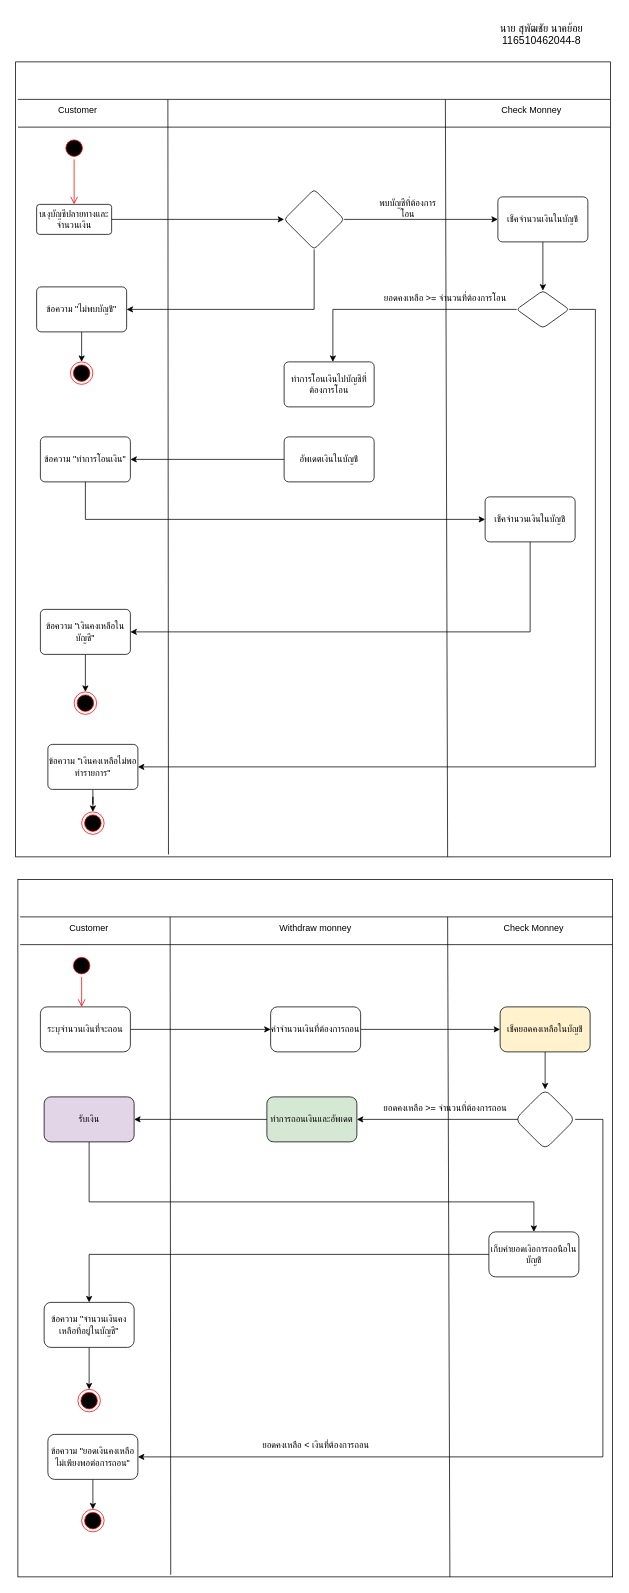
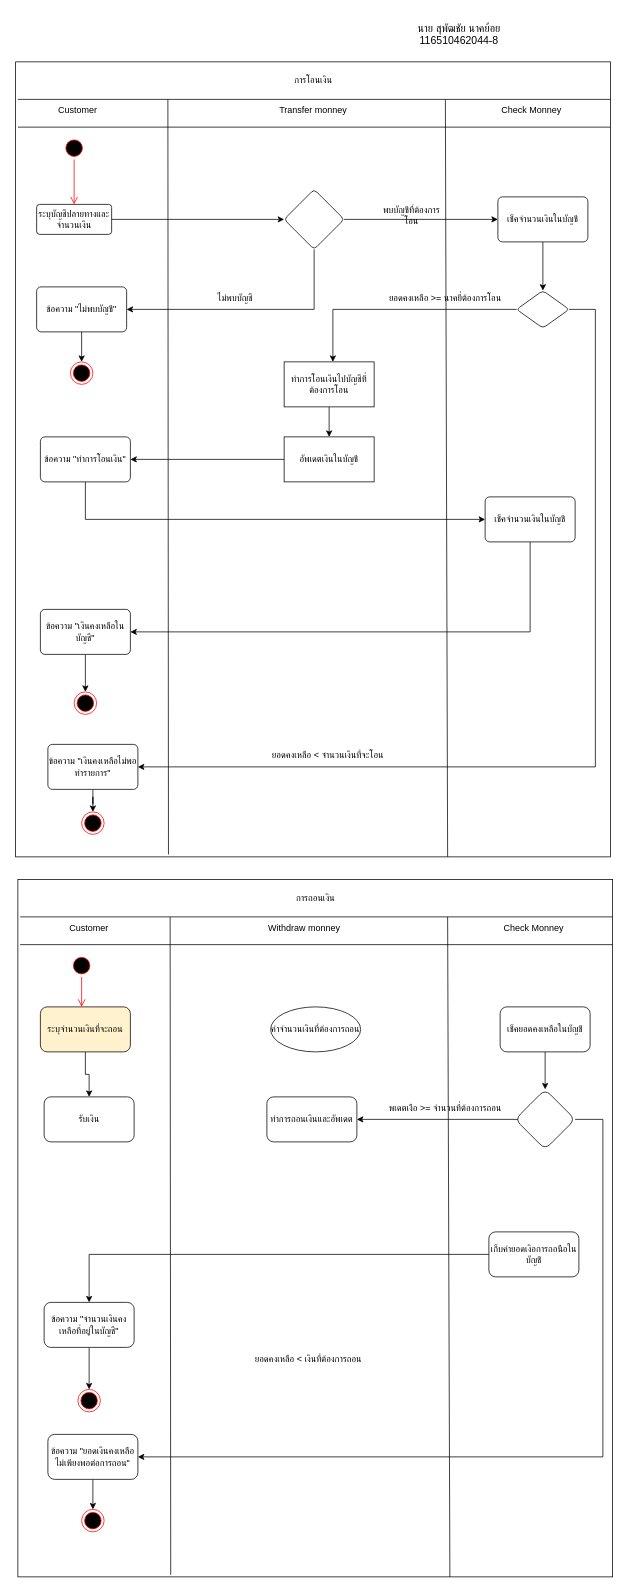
node "นาย สุพัฒชัย นาคย้อย 116510462044-8": moved (541, 34) -> (459, 34)
node "การโอนเงิน": added
node "Transfer monney": added
node "พบบัญชีที่ต้องการโอน": moved (408, 208) -> (411, 216)
node "บเงุบัญชีปลายทางและจำนวนเงิน": label "บเงุบัญชีปลายทางและจำนวนเงิน" -> "ระบุบัญชีปลายทางและจำนวนเงิน"
node "ไม่พบบัญชี": added
node "ยอดคงเหลือ >= จำนวนที่ต้องการโอน": label "ยอดคงเหลือ >= จำนวนที่ต้องการโอน" -> "ยอดคงเหลือ >= นาคยี่ต้องการโอน"
node "ทำการโอนเงินไปบัญชีที่ต้องการโอน": shape rounded rectangle -> rectangle
edge "ทำการโอนเงินไปบัญชีที่ต้องการโอน" -> "อัพเดตเงินในบัญชี": added
node "อัพเดตเงินในบัญชี": shape rounded rectangle -> rectangle
node "ยอดคงเหลือ < จำนวนเงินที่จะโอน": added
node "การถอนเงิน": added
node "Withdraw monney": moved (315, 928) -> (304, 928)
node "ระบุจำนวนเงินที่จะถอน": fillcolor #ffffff -> #fff2cc
edge "ระบุจำนวนเงินที่จะถอน" -> "ค่าจำนวนเงินที่ต้องการถอน": now "ระบุจำนวนเงินที่จะถอน" -> "รับเงิน"
node "ค่าจำนวนเงินที่ต้องการถอน": shape rounded rectangle -> ellipse
edge "ค่าจำนวนเงินที่ต้องการถอน" -> "เช็คยอดคงเหลือในบัญชี": removed
node "เช็คยอดคงเหลือในบัญชี": fillcolor #fff2cc -> #ffffff
node "ยอดคงเหลือ >= จำนวนที่ต้องการถอน": label "ยอดคงเหลือ >= จำนวนที่ต้องการถอน" -> "พเดตเงือ >= จำนวนที่ต้องการถอน"
node "รับเงิน": fillcolor #e1d5e7 -> #ffffff
edge "ทำการถอนเงินและอัพเดต" -> "รับเงิน": removed
node "ทำการถอนเงินและอัพเดต": fillcolor #d5e8d4 -> #ffffff
edge "รับเงิน" -> "เก็บค่ายอดเงิอการถอนือในบัญชี": removed
node "ยอดคงเหลือ < เงินที่ต้องการถอน": moved (315, 1446) -> (308, 1359)
